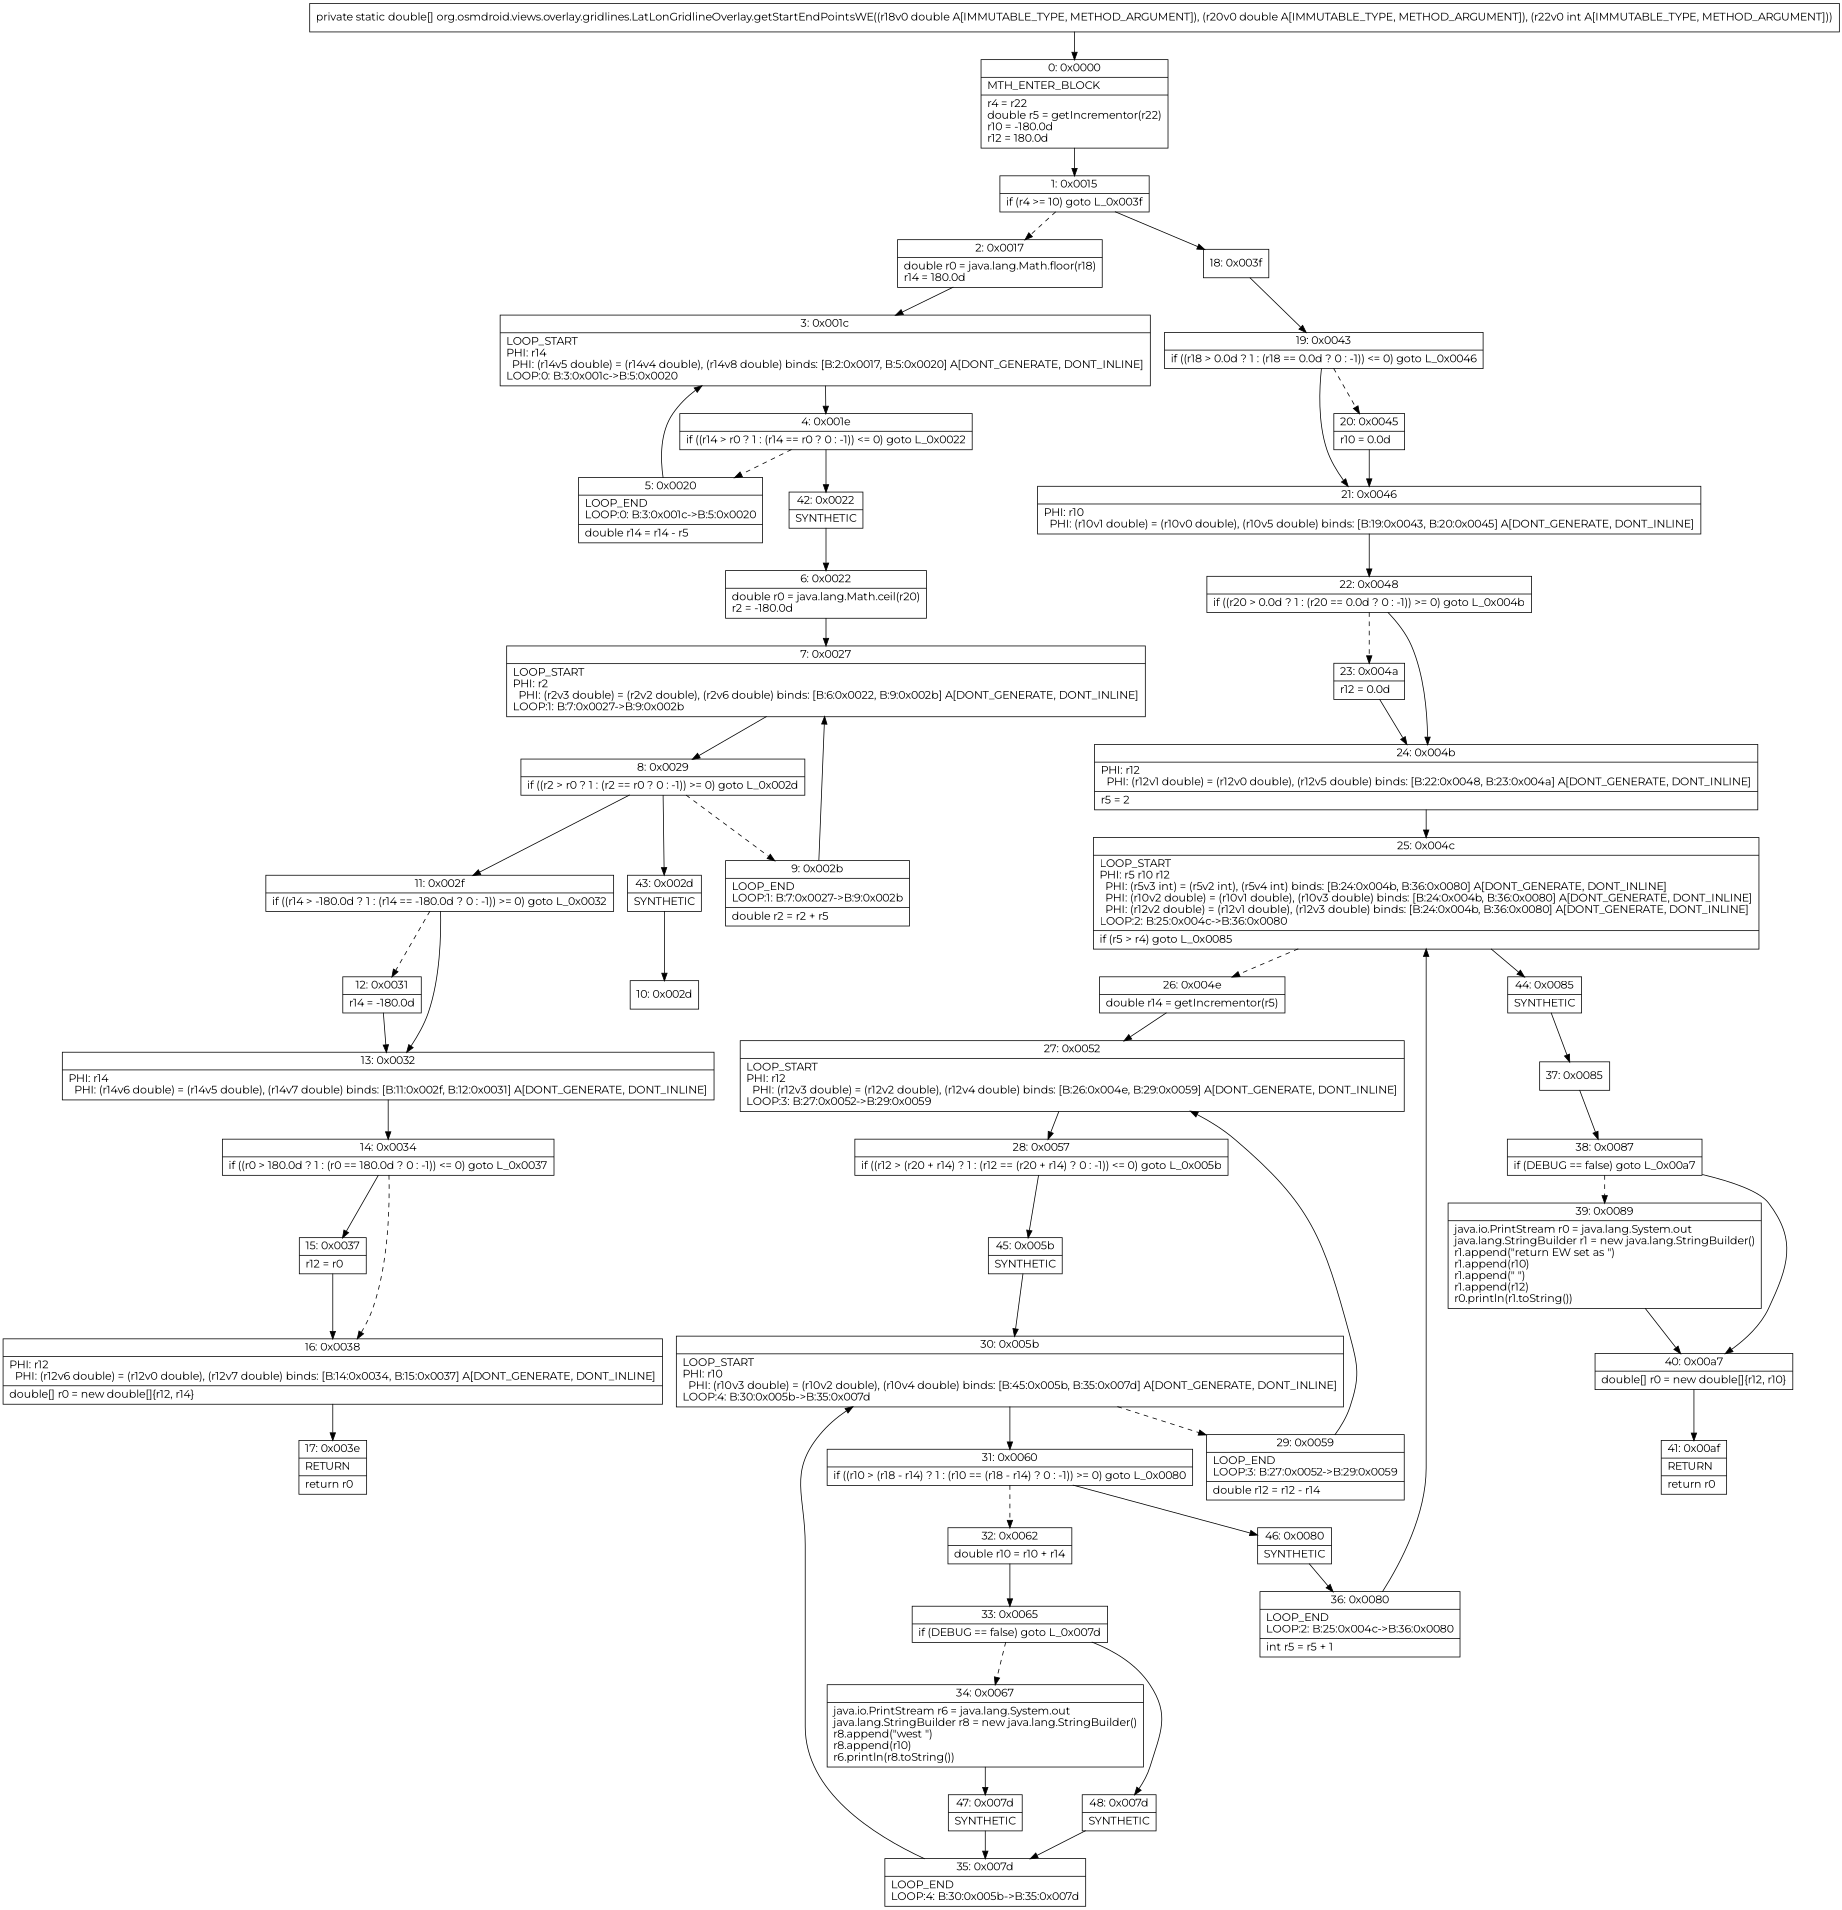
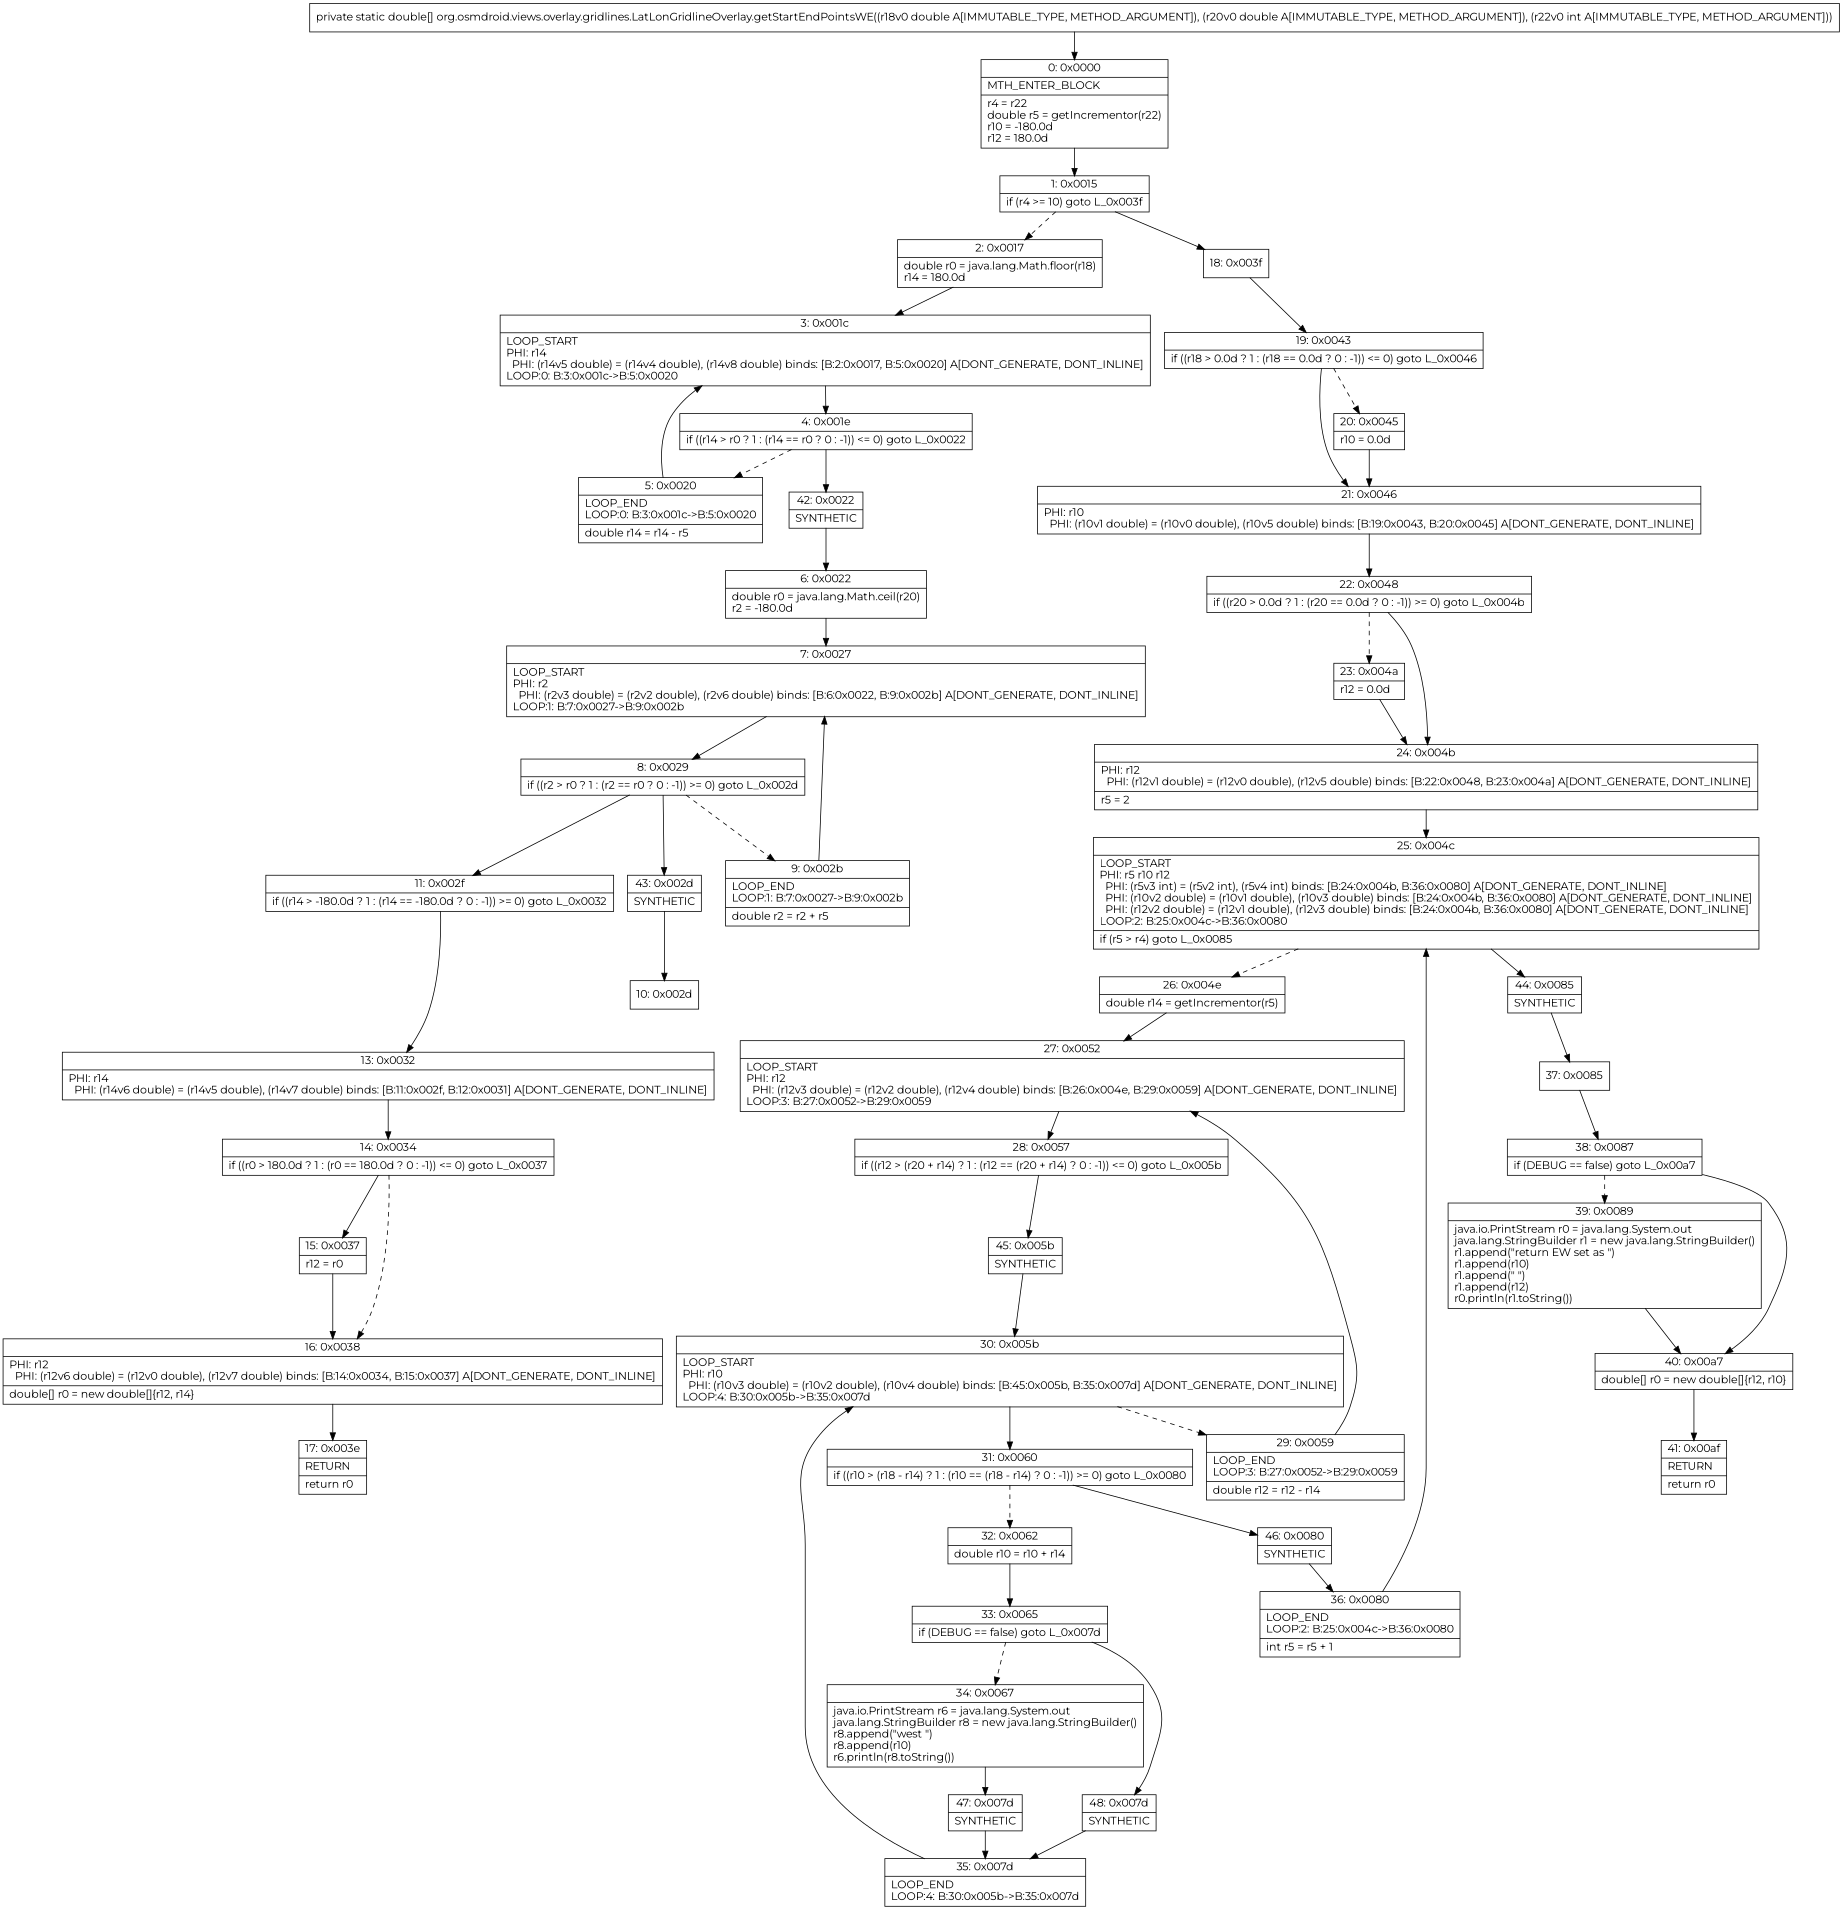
node "12: 0x0031": removed
